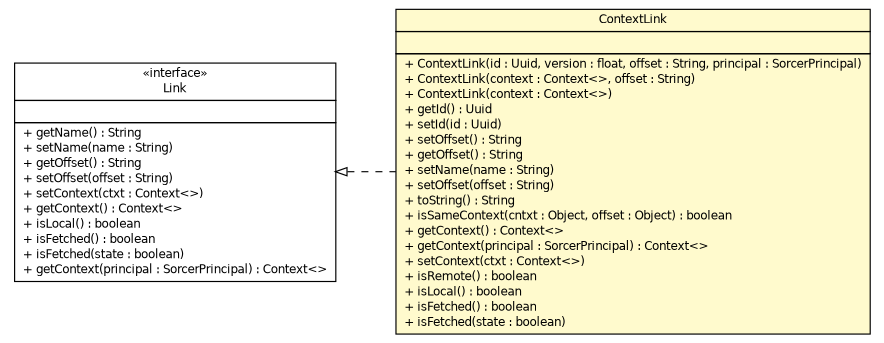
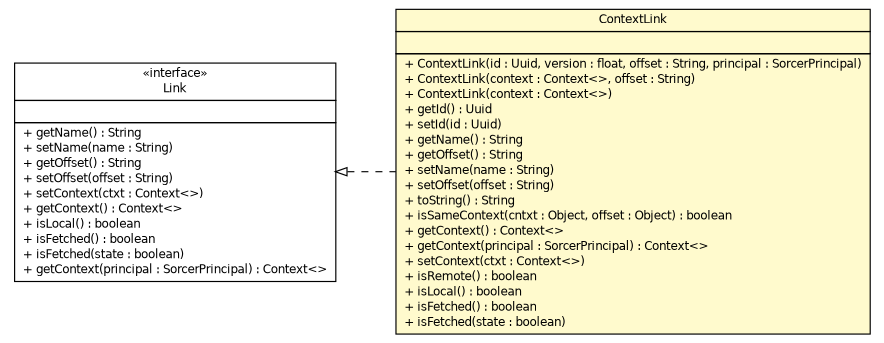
node "ContextLink": text "+ setOffset() : String" -> "+ getName() : String"
